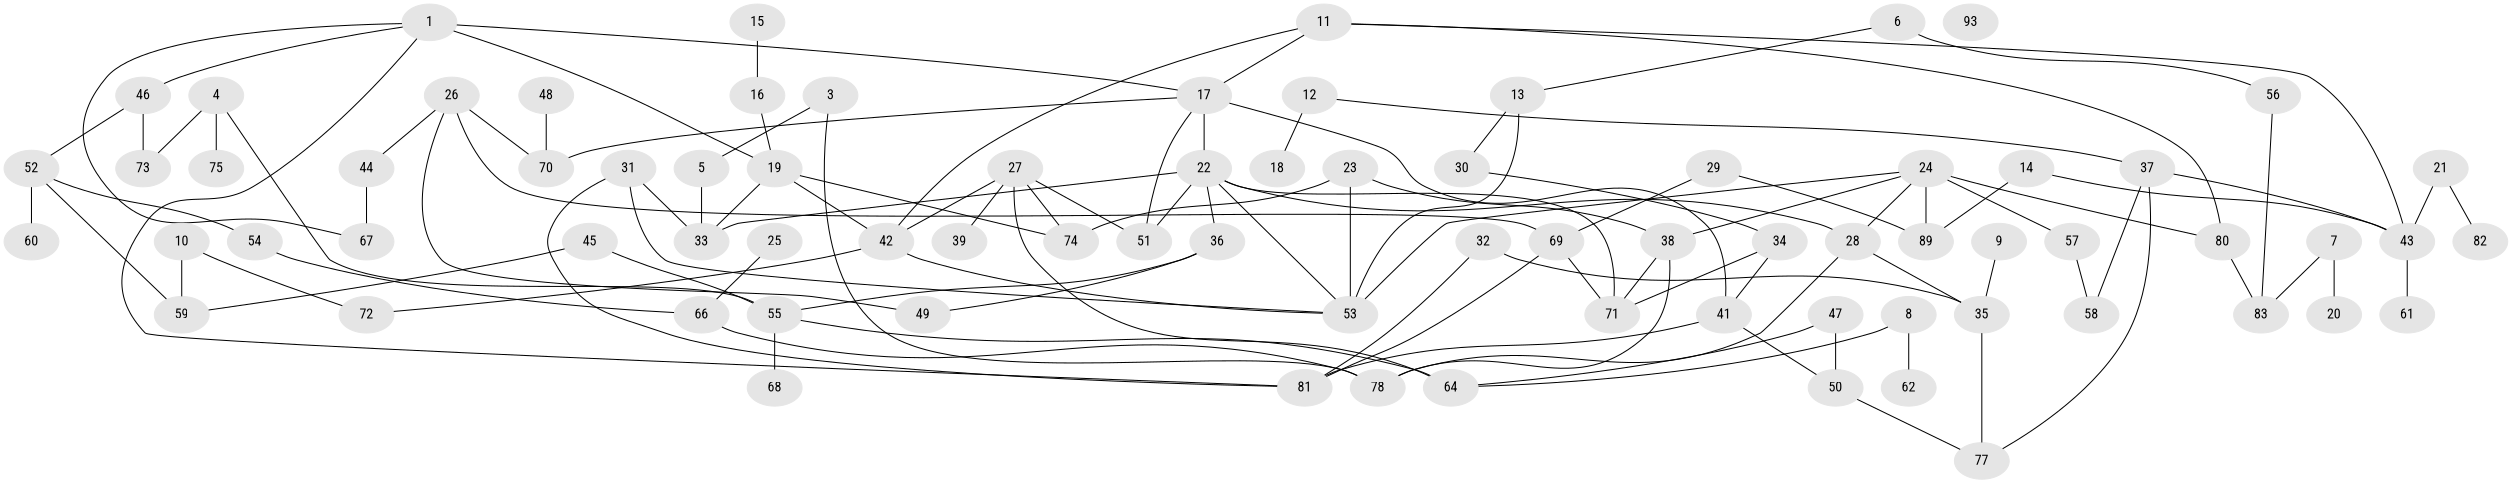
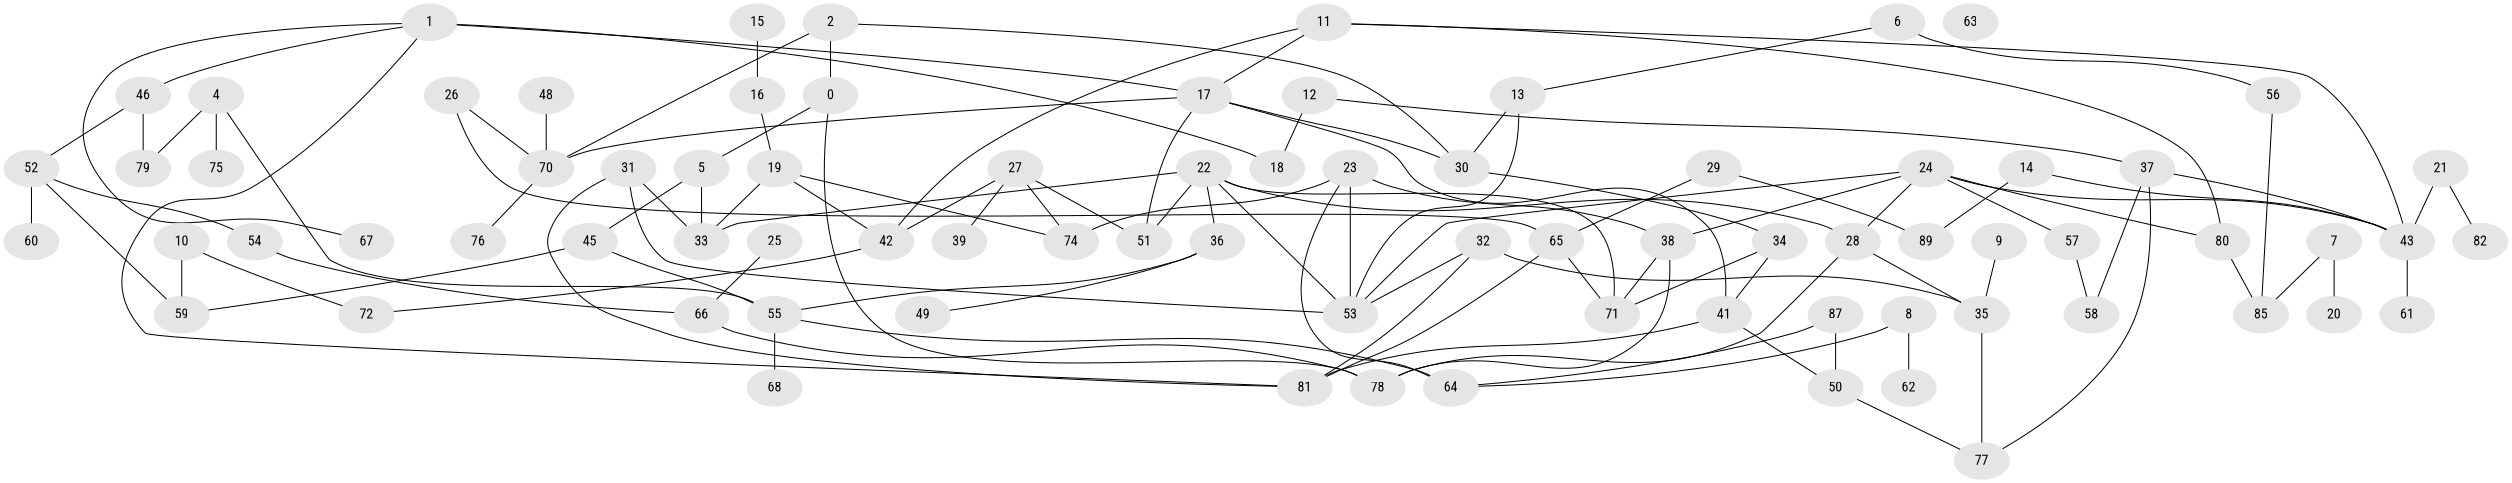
node "2": added
node "93": label "93" -> "63"
edge "1" -- "19": now "1" -- "18"
node "3": label "3" -> "0"
edge "17" -- "22": now "17" -- "30"
node "73": label "73" -> "79"
node "44": removed
edge "5" -- "45": added
edge "24" -- "89": now "24" -- "43"
node "76": added
node "69": label "69" -> "65"
edge "26" -- "49": removed
edge "42" -- "53": now "32" -- "53"
node "47": label "47" -> "87"
node "83": label "83" -> "85"
edge "27" -- "64": now "23" -- "64"
